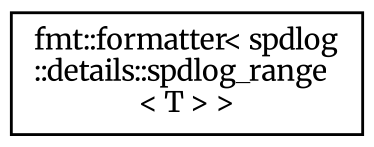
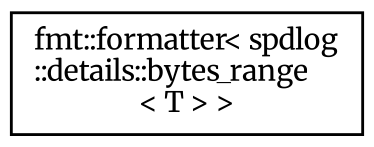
node "fmt::formatter< spdlog ::details::spdlog_range < T > >": label "fmt::formatter< spdlog ::details::spdlog_range < T > >" -> "fmt::formatter< spdlog ::details::bytes_range < T > >"
